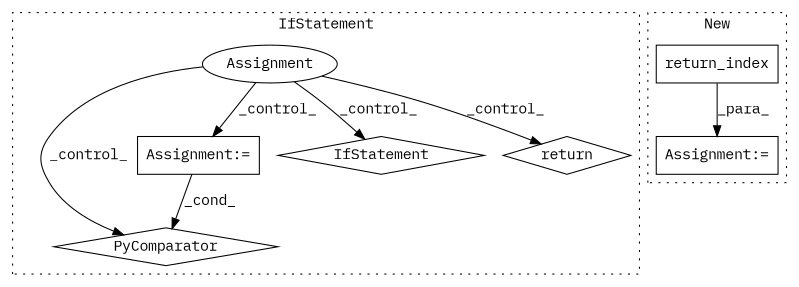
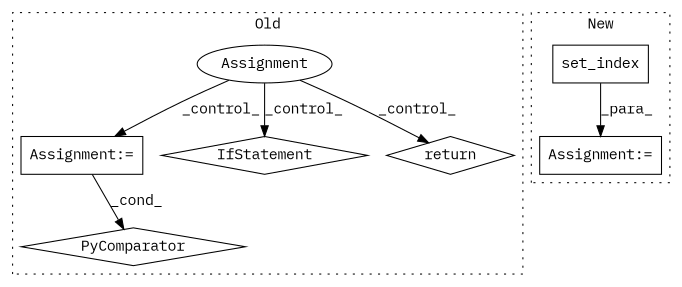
cluster "IfStatement": label "IfStatement" -> "Old"
node "return_index": label "return_index" -> "set_index"
edge "Assignment" -> "PyComparator": removed, label "_control_"
